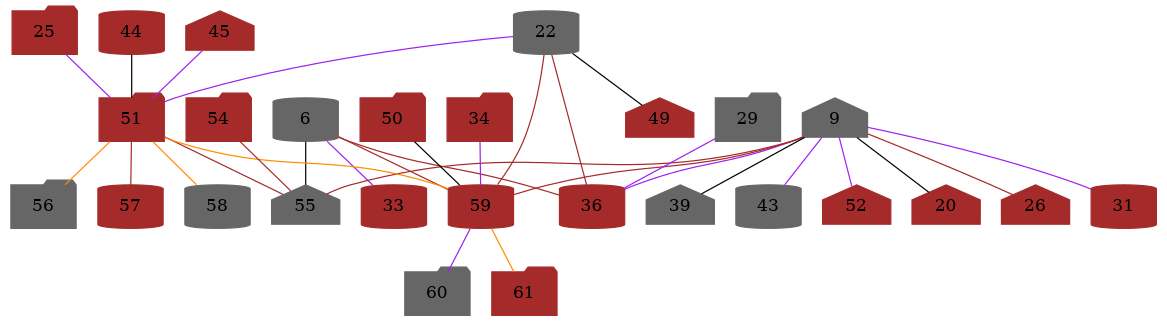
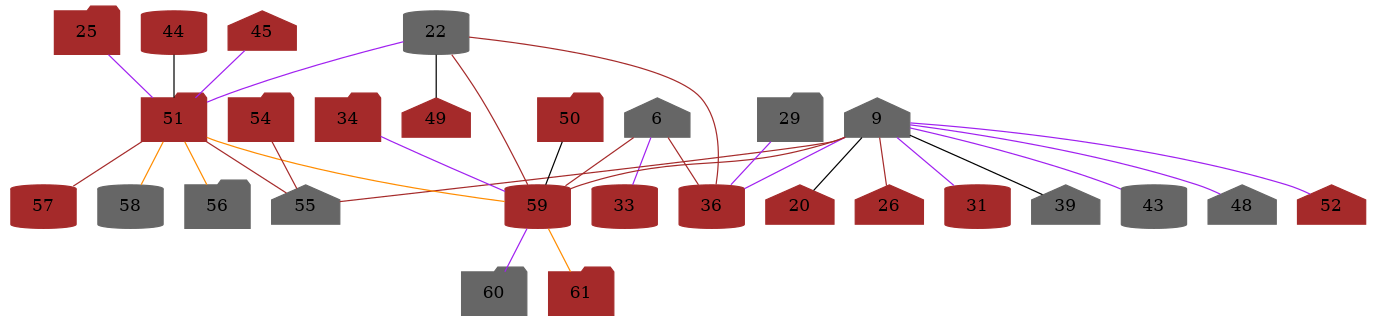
node "6": shape cylinder -> house
edge "6" -- "55": removed
node "48": added
